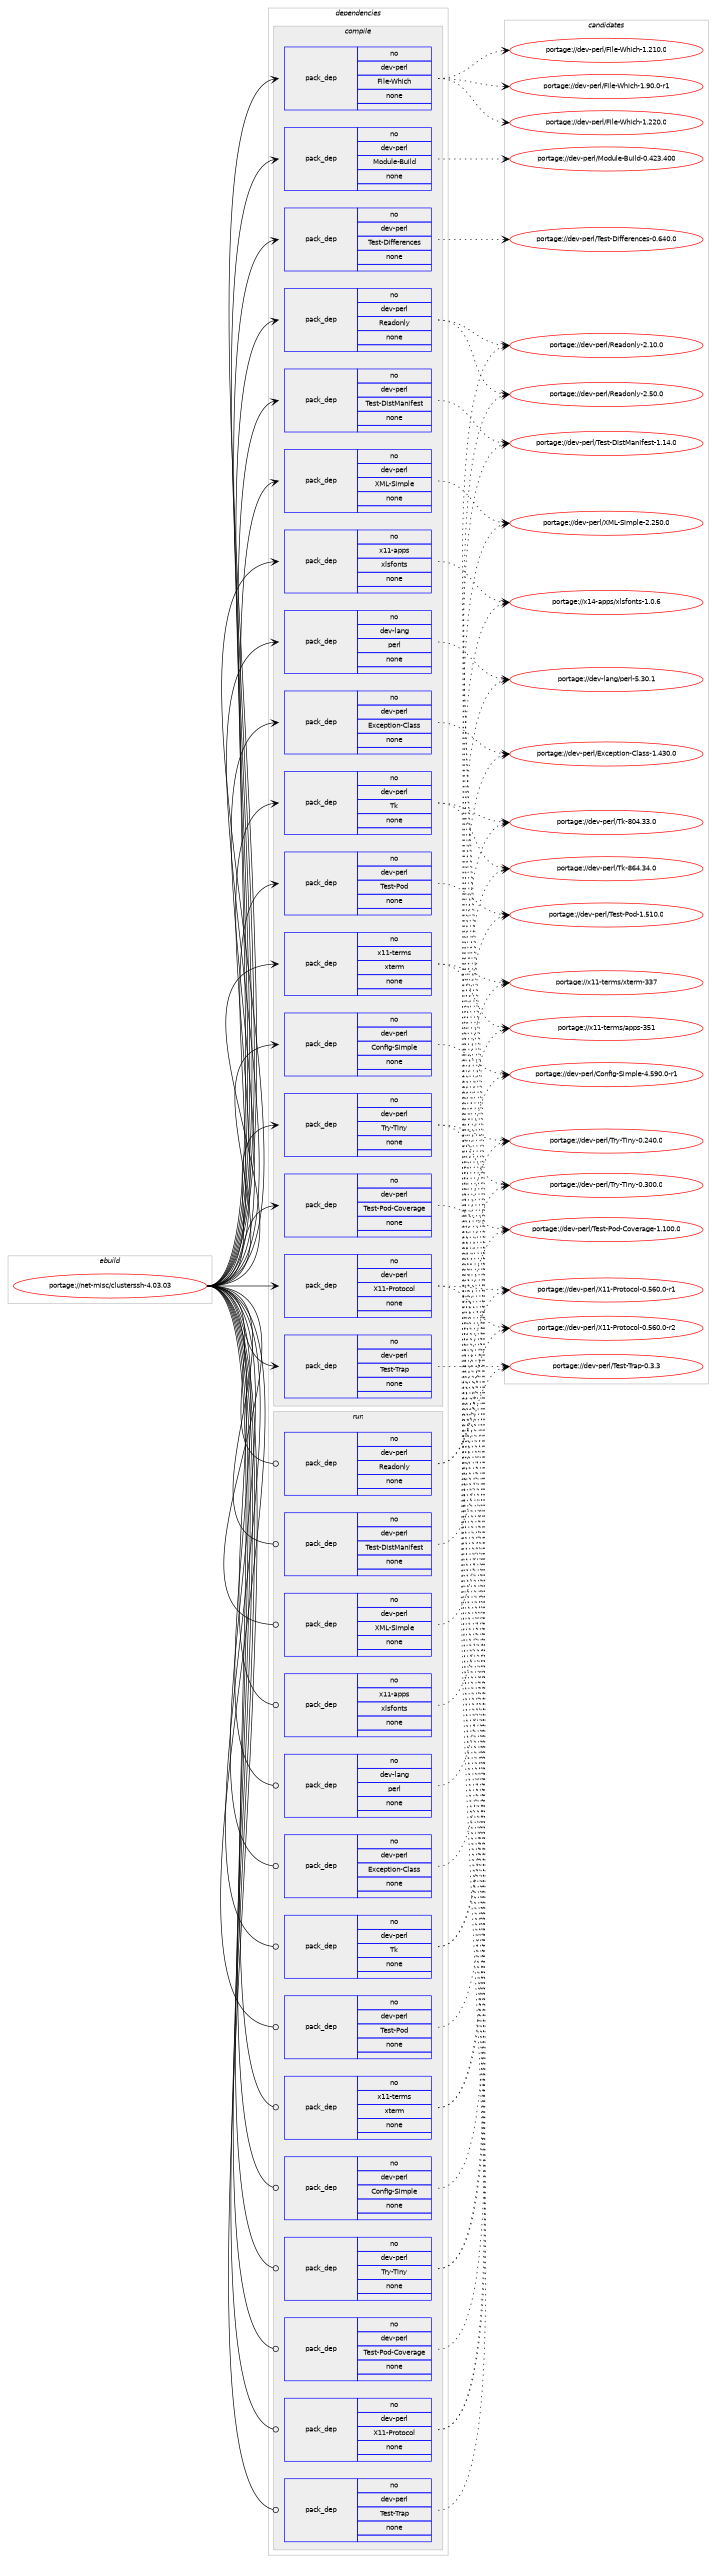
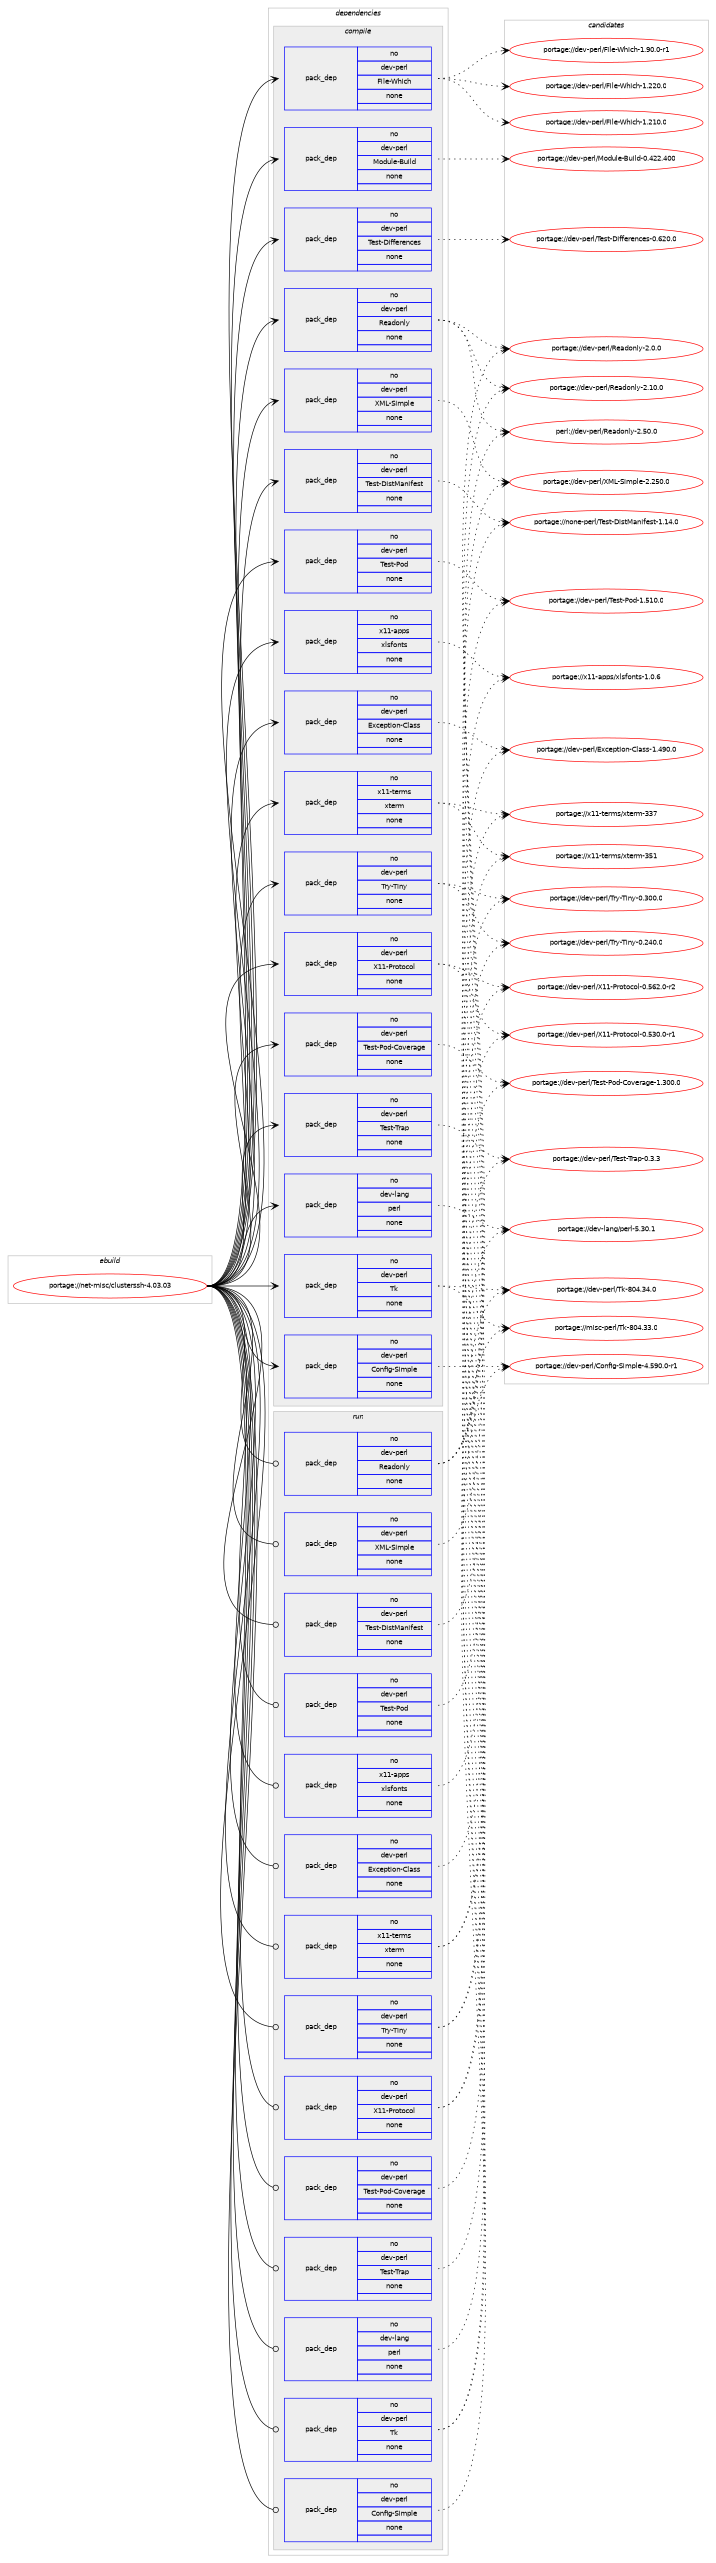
node "portage://dev-perl/Module-Build-0.423.400": label "portage://dev-perl/Module-Build-0.423.400" -> "portage://dev-perl/Module-Build-0.422.400"
node "portage://dev-perl/Test-Differences-0.640.0": label "portage://dev-perl/Test-Differences-0.640.0" -> "portage://dev-perl/Test-Differences-0.620.0"
node "portage://dev-perl/Readonly-2.0.0": added
node "portage://dev-perl/Readonly-2.50.0": label "portage://dev-perl/Readonly-2.50.0" -> "perl://dev-perl/Readonly-2.50.0"
node "portage://dev-perl/Test-DistManifest-1.14.0": label "portage://dev-perl/Test-DistManifest-1.14.0" -> "portage://none-perl/Test-DistManifest-1.14.0"
node "portage://x14-apps/xlsfonts-1.0.6": label "portage://x14-apps/xlsfonts-1.0.6" -> "portage://x11-apps/xlsfonts-1.0.6"
node "portage://dev-perl/Exception-Class-1.430.0": label "portage://dev-perl/Exception-Class-1.430.0" -> "portage://dev-perl/Exception-Class-1.490.0"
node "portage://dev-perl/Tk-804.33.0": label "portage://dev-perl/Tk-804.33.0" -> "portage://misc-perl/Tk-804.33.0"
node "portage://dev-perl/Tk-864.34.0": label "portage://dev-perl/Tk-864.34.0" -> "portage://dev-perl/Tk-804.34.0"
node "portage://x11-terms/apps-351": label "portage://x11-terms/apps-351" -> "portage://x11-terms/xterm-351"
node "portage://dev-perl/Test-Pod-Coverage-1.100.0": label "portage://dev-perl/Test-Pod-Coverage-1.100.0" -> "portage://dev-perl/Test-Pod-Coverage-1.300.0"
node "portage://dev-perl/X11-Protocol-0.560.0-r1": label "portage://dev-perl/X11-Protocol-0.560.0-r1" -> "portage://dev-perl/X11-Protocol-0.530.0-r1"
node "portage://dev-perl/X11-Protocol-0.560.0-r2": label "portage://dev-perl/X11-Protocol-0.560.0-r2" -> "portage://dev-perl/X11-Protocol-0.562.0-r2"
